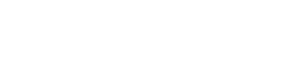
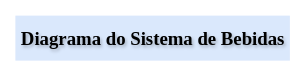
node "Diagrama do Sistema de Bebidas": added
